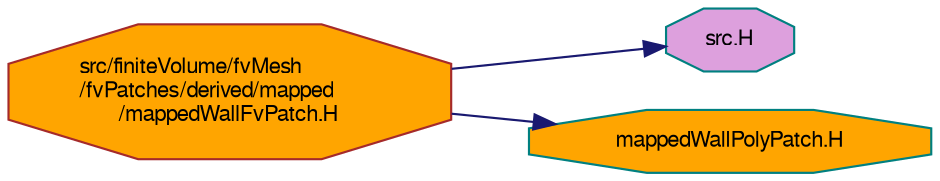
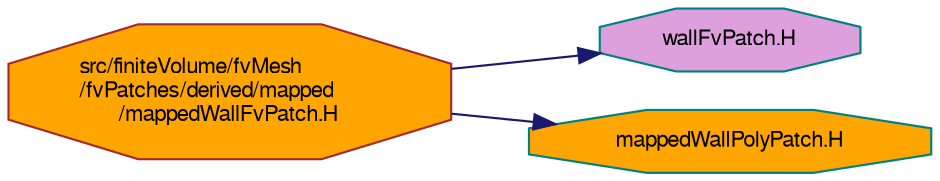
node "src.H": label "src.H" -> "wallFvPatch.H"
